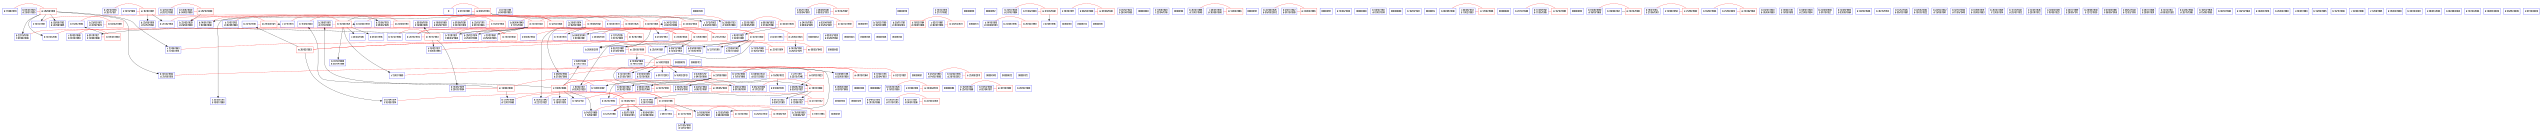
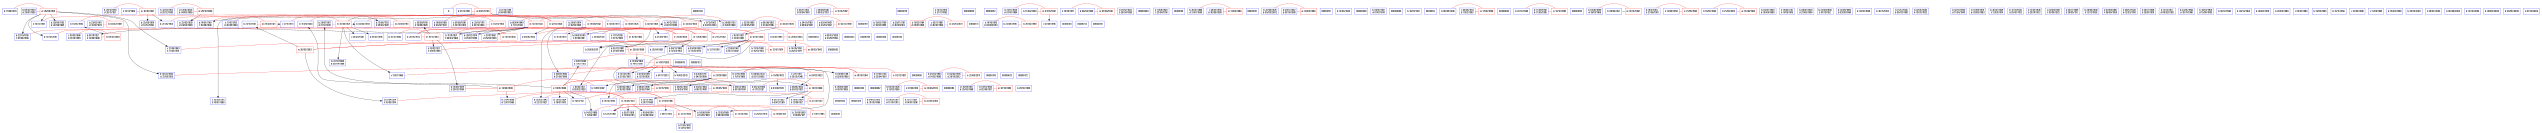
node "b: 22/05/1852 d: 13/08/1941": removed
edge "m: 12/03/1826" -> "b: 06/06/1952": added
